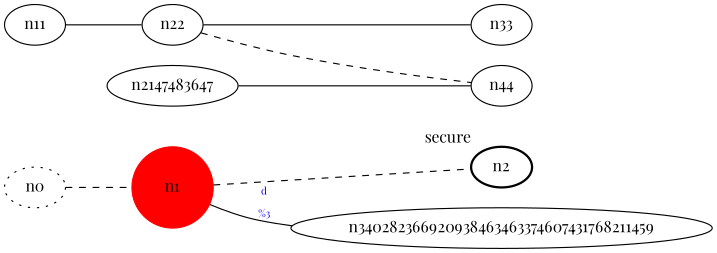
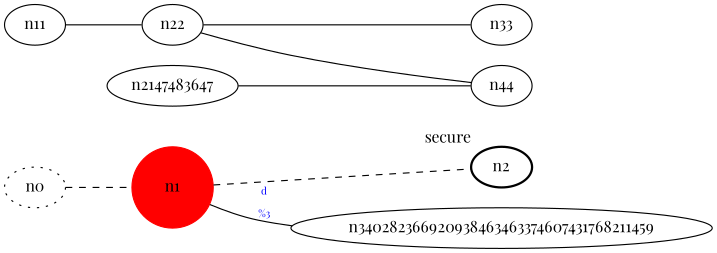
edge "n22" -- "n44": style dashed -> solid
